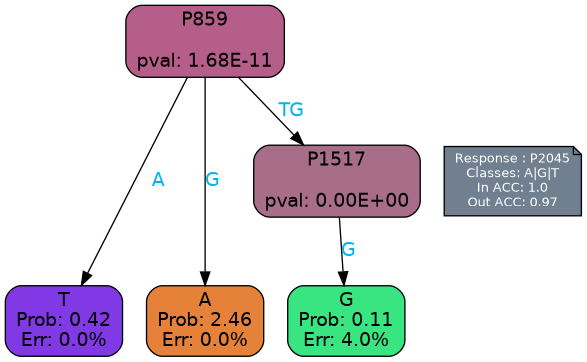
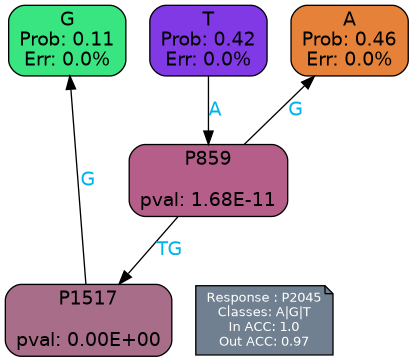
edge "P859 pval: 1.68E-11" -> "T Prob: 0.42 Err: 0.0%": reversed
node "A Prob: 2.46 Err: 0.0%": label "A Prob: 2.46 Err: 0.0%" -> "A Prob: 0.46 Err: 0.0%"
node "G Prob: 0.11 Err: 4.0%": label "G Prob: 0.11 Err: 4.0%" -> "G Prob: 0.11 Err: 0.0%"
